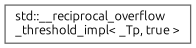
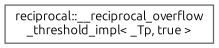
node "std::__reciprocal_overflow _threshold_impl< _Tp, true >": label "std::__reciprocal_overflow _threshold_impl< _Tp, true >" -> "reciprocal::__reciprocal_overflow _threshold_impl< _Tp, true >"
